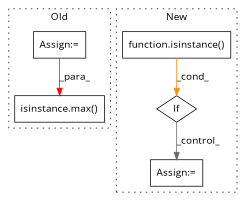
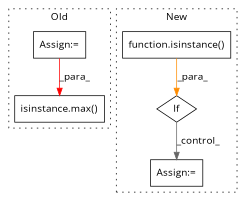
edge "function.isinstance()" -> "If": label "_cond_" -> "_para_"
